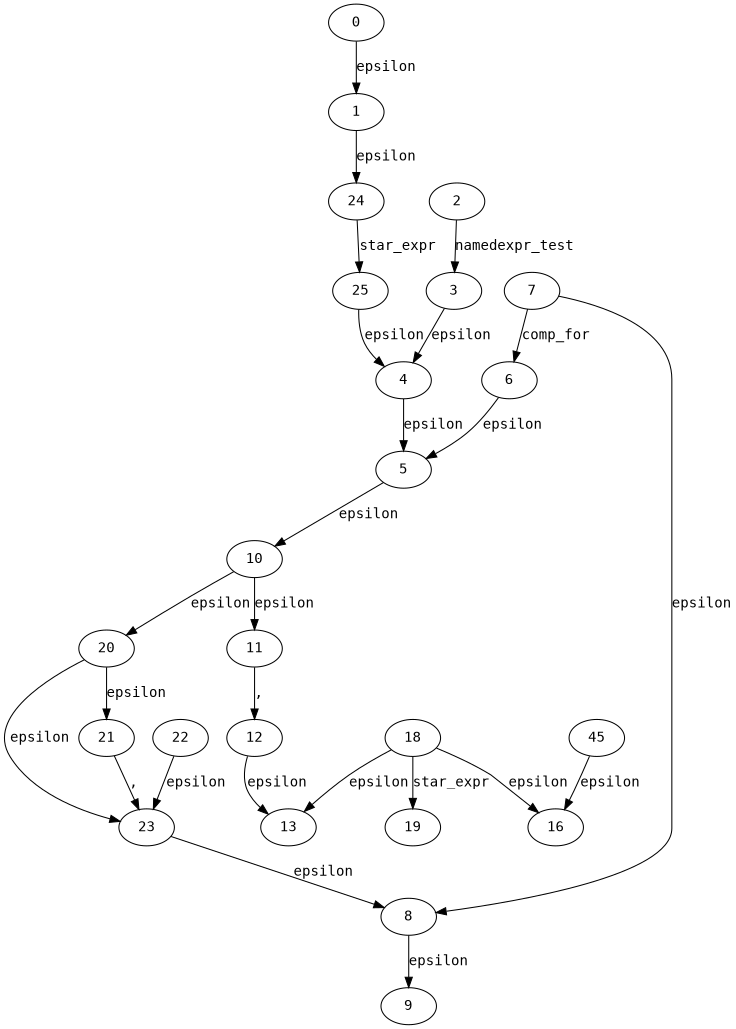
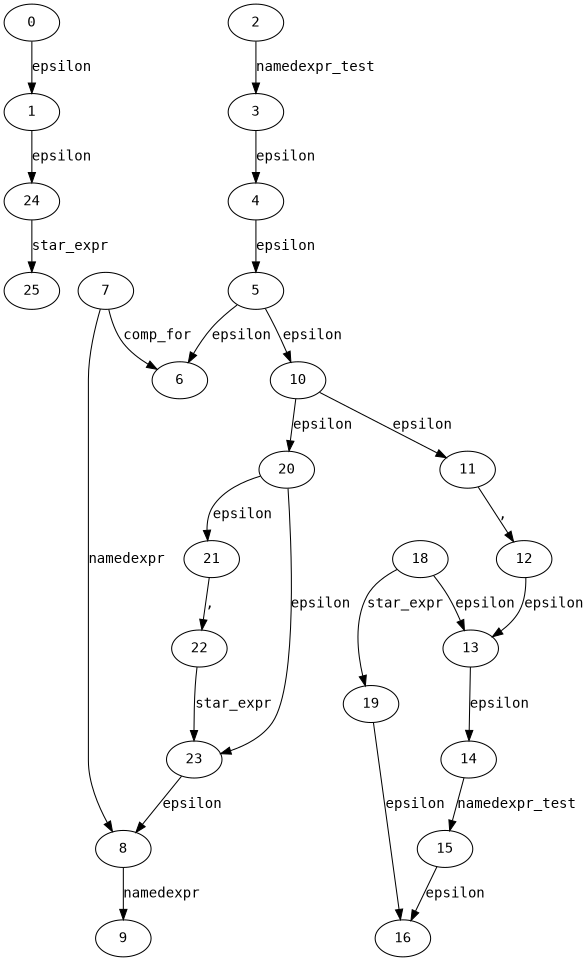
edge "25" -> "4": removed, label "epsilon"
edge "6" -> "5": reversed
edge "7" -> "8": label "epsilon" -> "namedexpr"
node "45": label "45" -> "15"
node "14": added
edge "18" -> "16": now "19" -> "16"
edge "21" -> "23": now "21" -> "22"
edge "22" -> "23": label "epsilon" -> "star_expr"
edge "8" -> "9": label "epsilon" -> "namedexpr"
